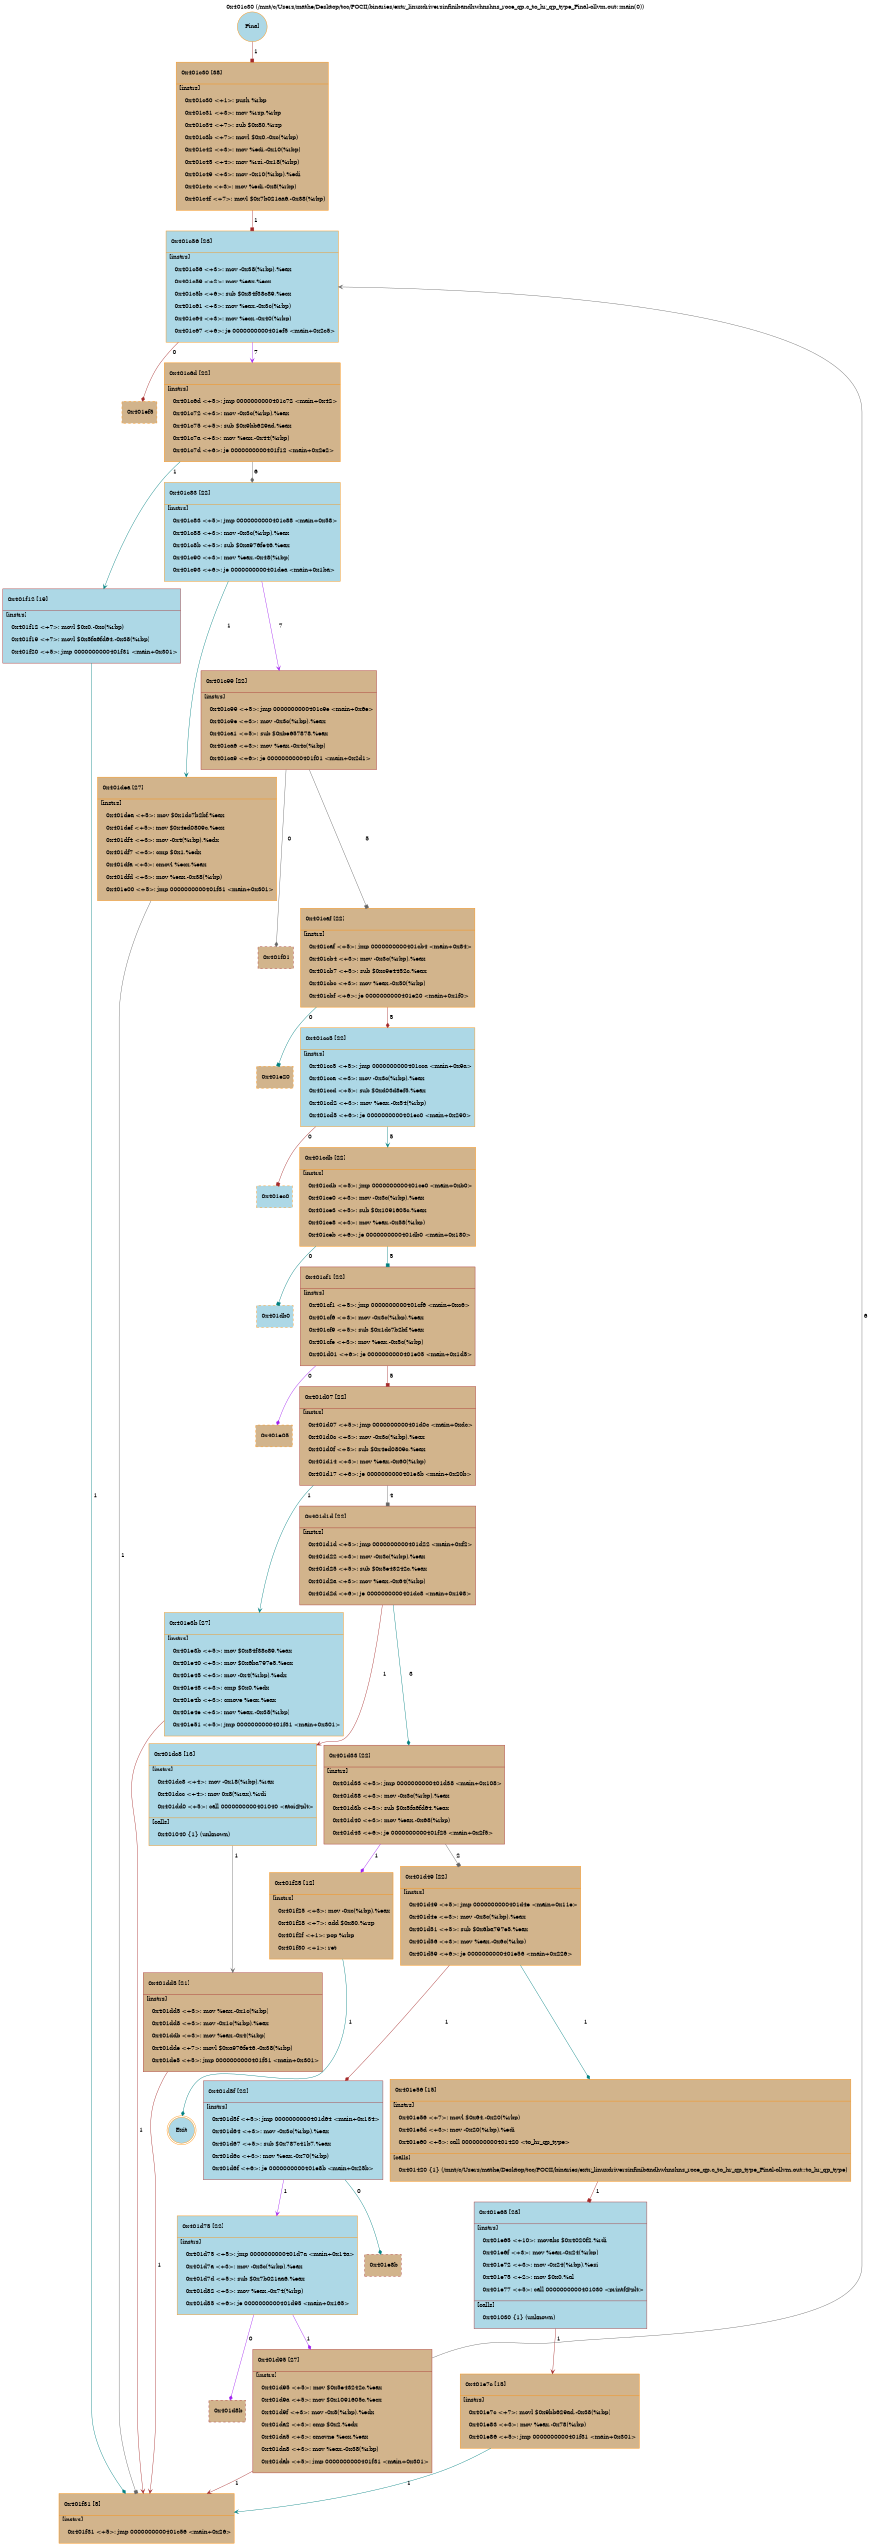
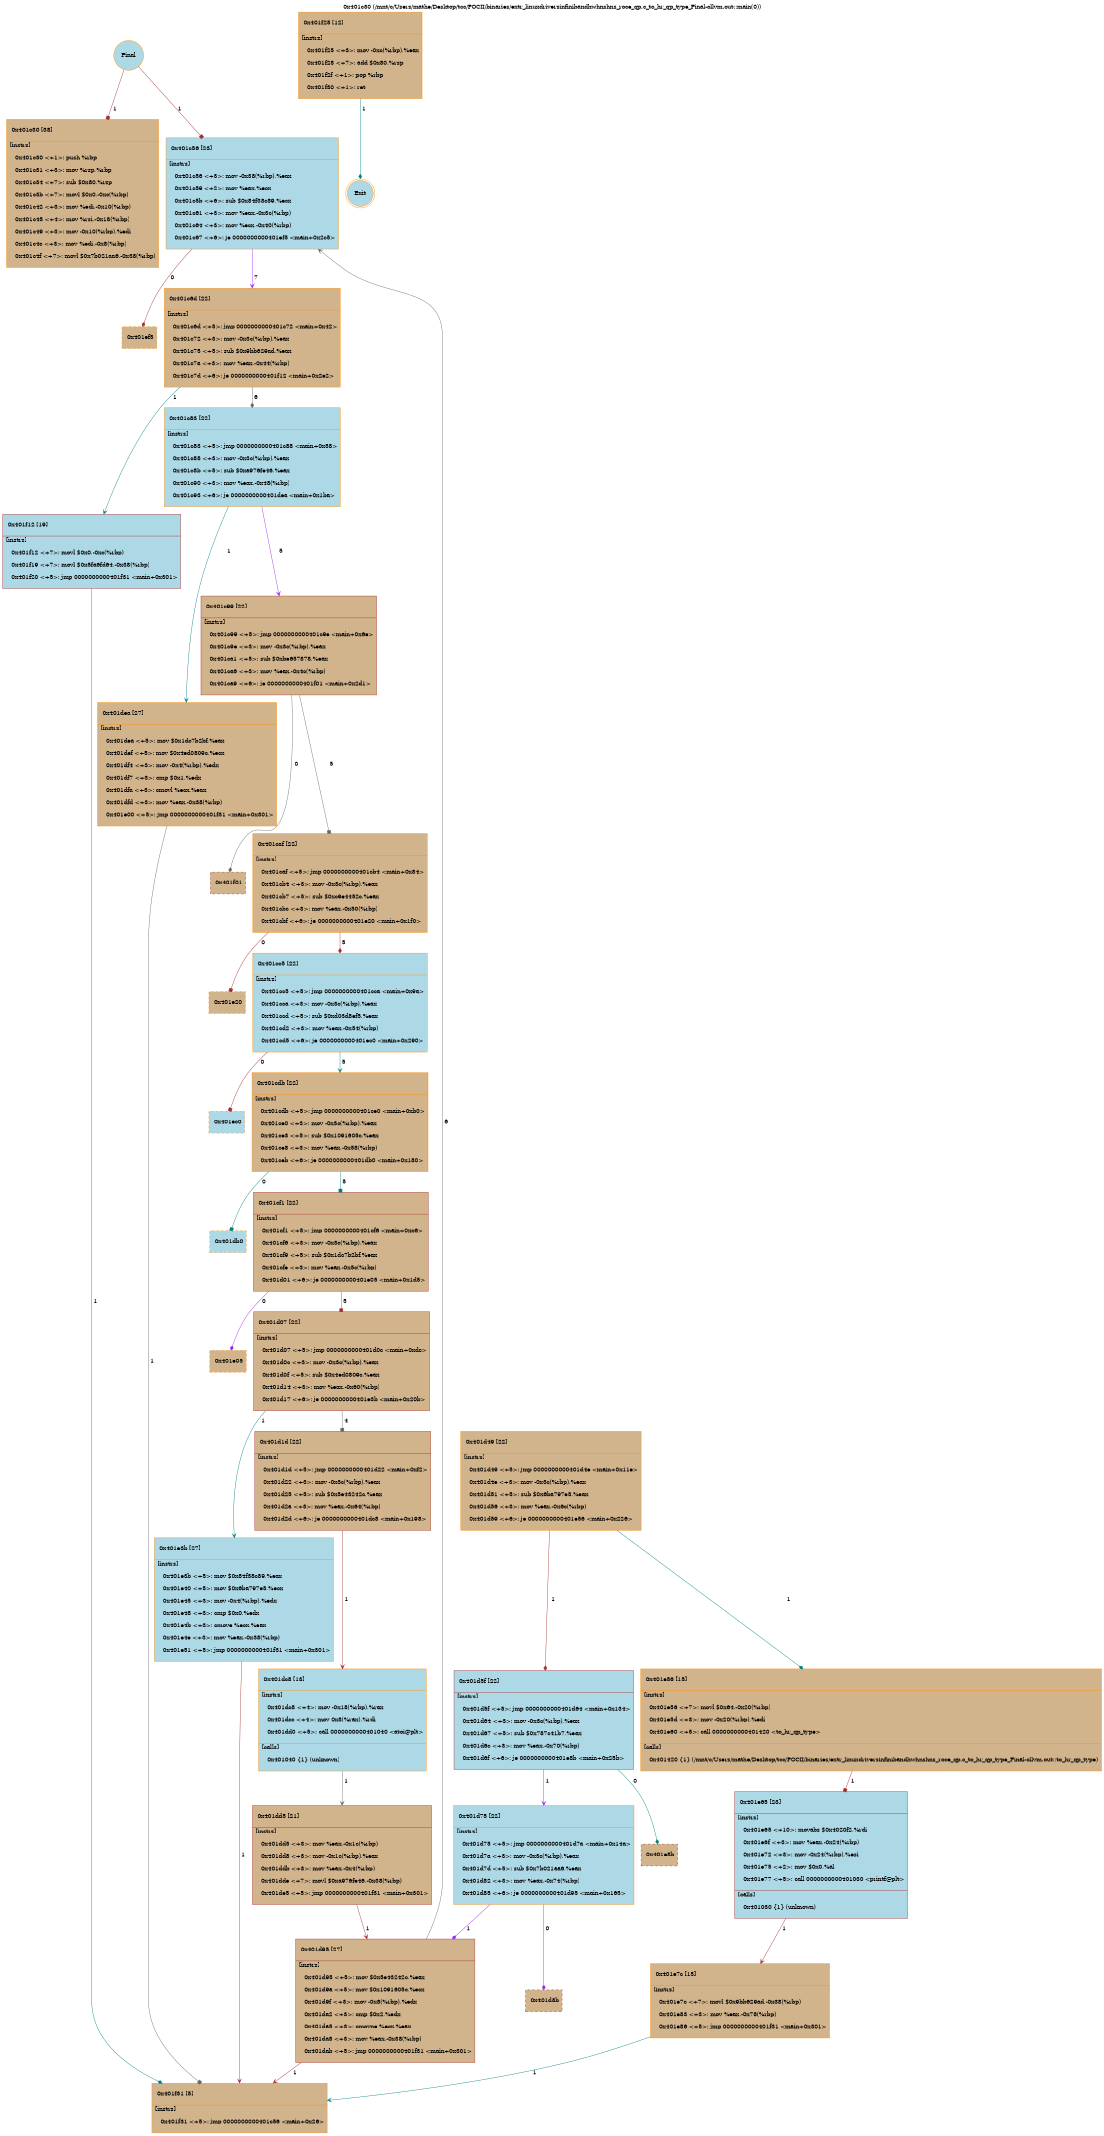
edge "0x401c30 [38]" -> "0x401c56 [23]": now "Final" -> "0x401c56 [23]"
edge "0x401c83 [22]" -> "0x401c99 [22]": label " 7" -> " 5"
edge "0x401caf [22]" -> "0x401e20": color teal -> brown
node "0x401d33 [22]": removed
edge "0x401dd5 [21]" -> "0x401f31 [5]": now "0x401dd5 [21]" -> "0x401d95 [27]"
